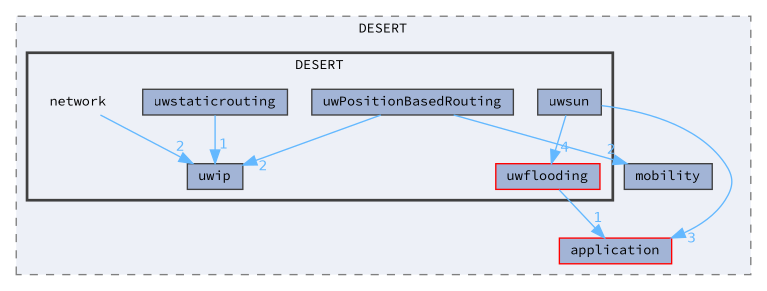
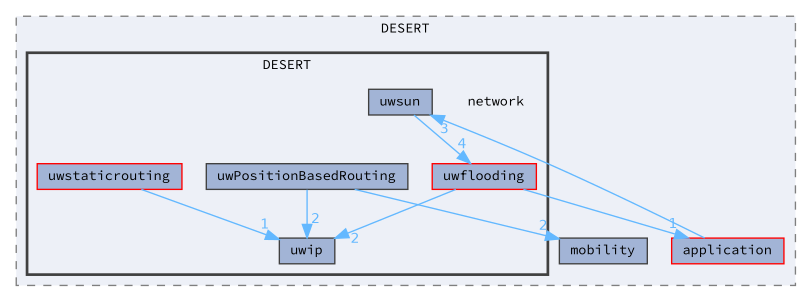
node "uwstaticrouting": color grey25 -> red
edge "network" -> "uwip": now "uwflooding" -> "uwip"
edge "uwsun" -> "application": reversed
